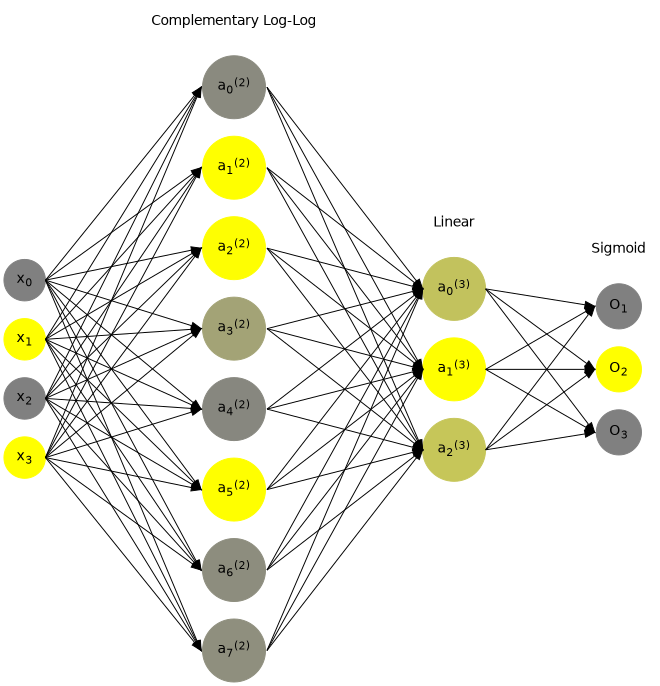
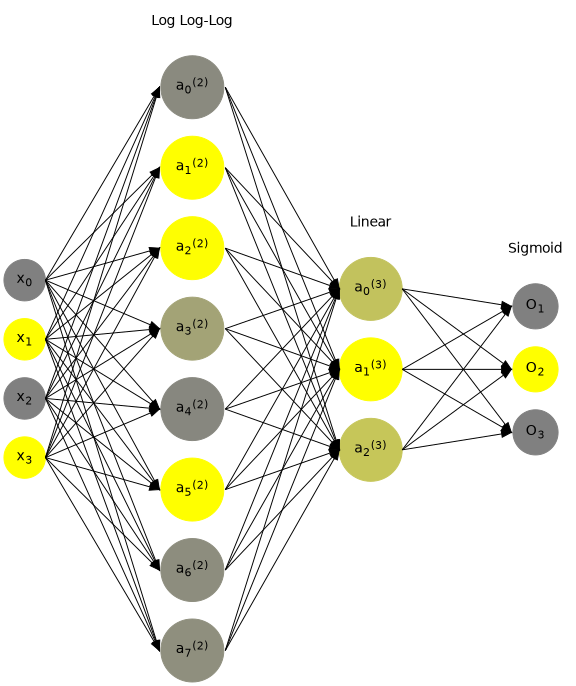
node "Complementary Log-Log": label "Complementary Log-Log" -> "Log Log-Log"
